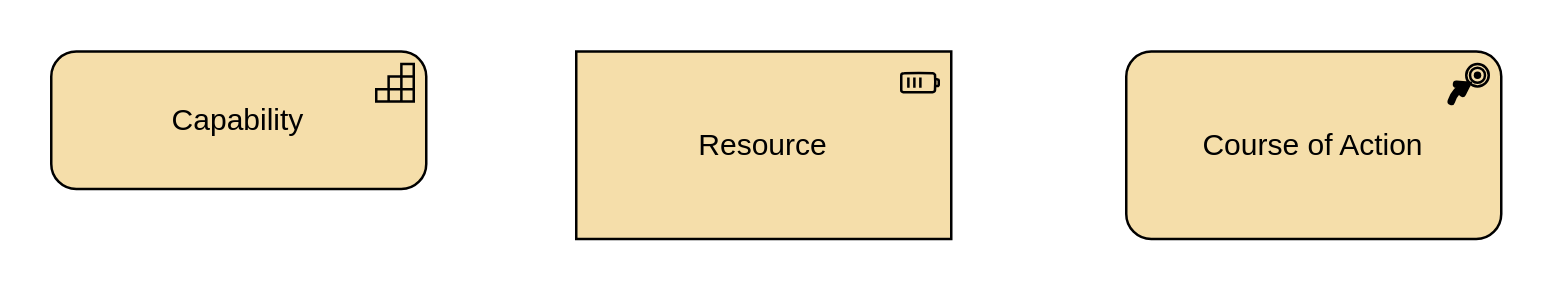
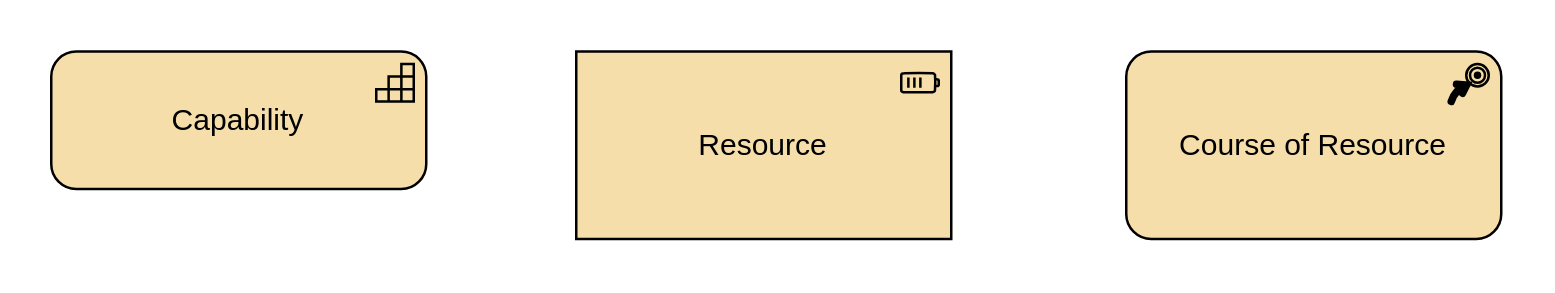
node "Course of Action": label "Course of Action" -> "Course of Resource"
